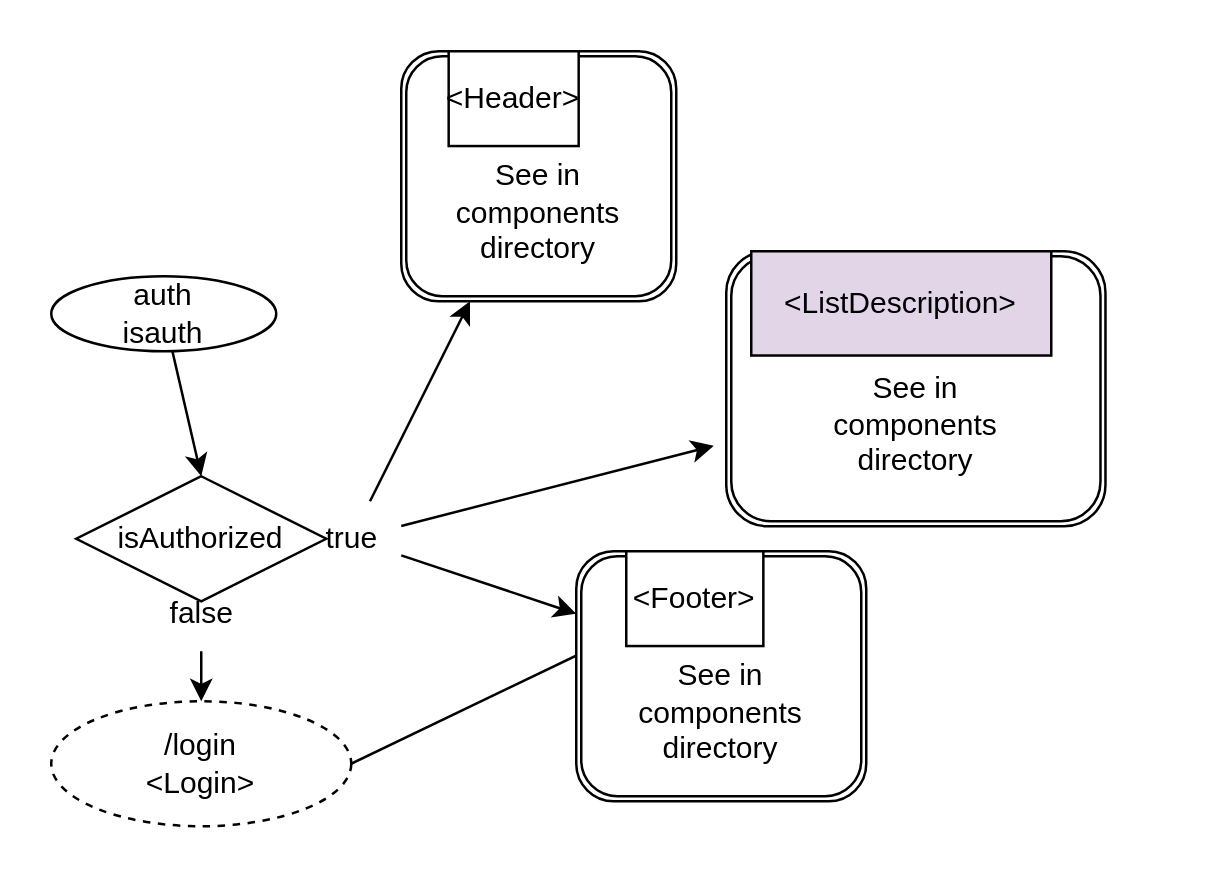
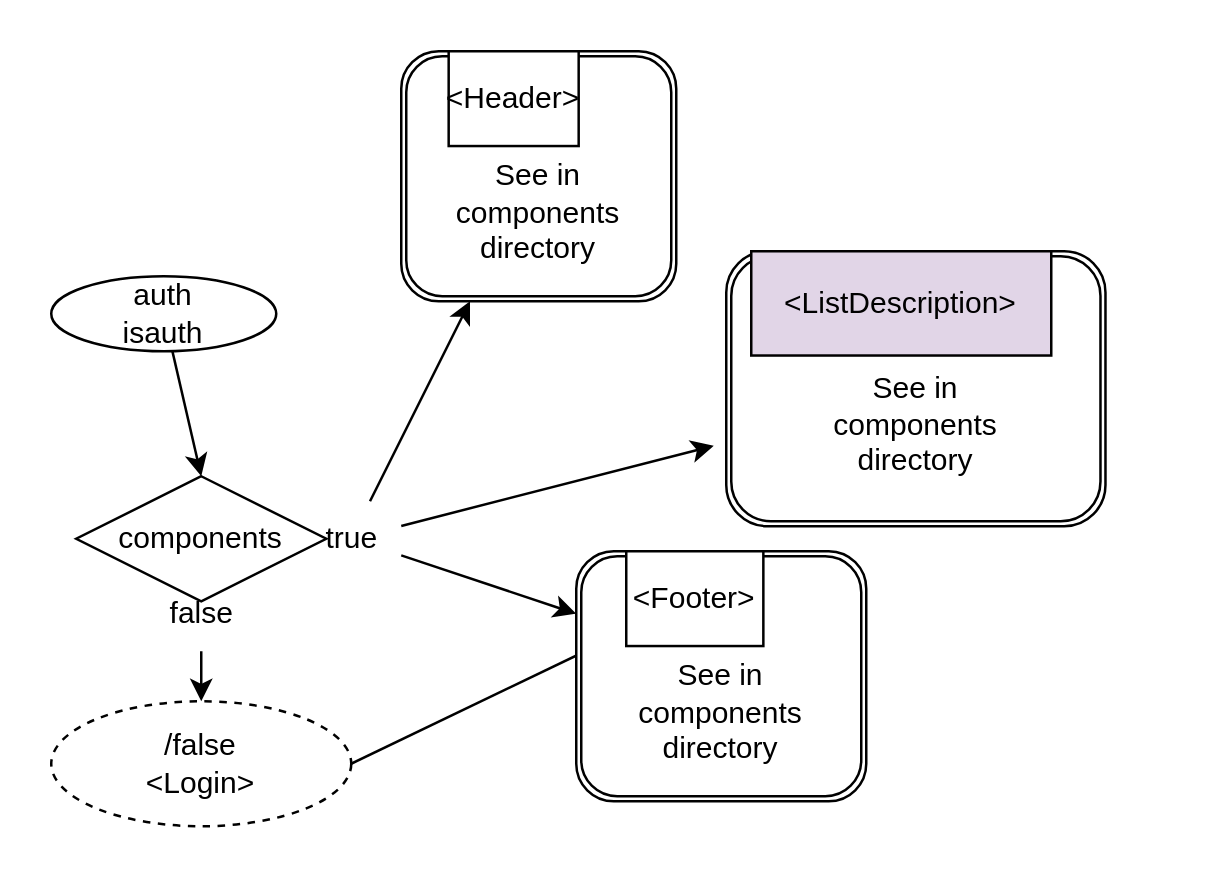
node "isAuthorized": label "isAuthorized" -> "components"
node "/login <Login>": label "/login <Login>" -> "/false <Login>"
